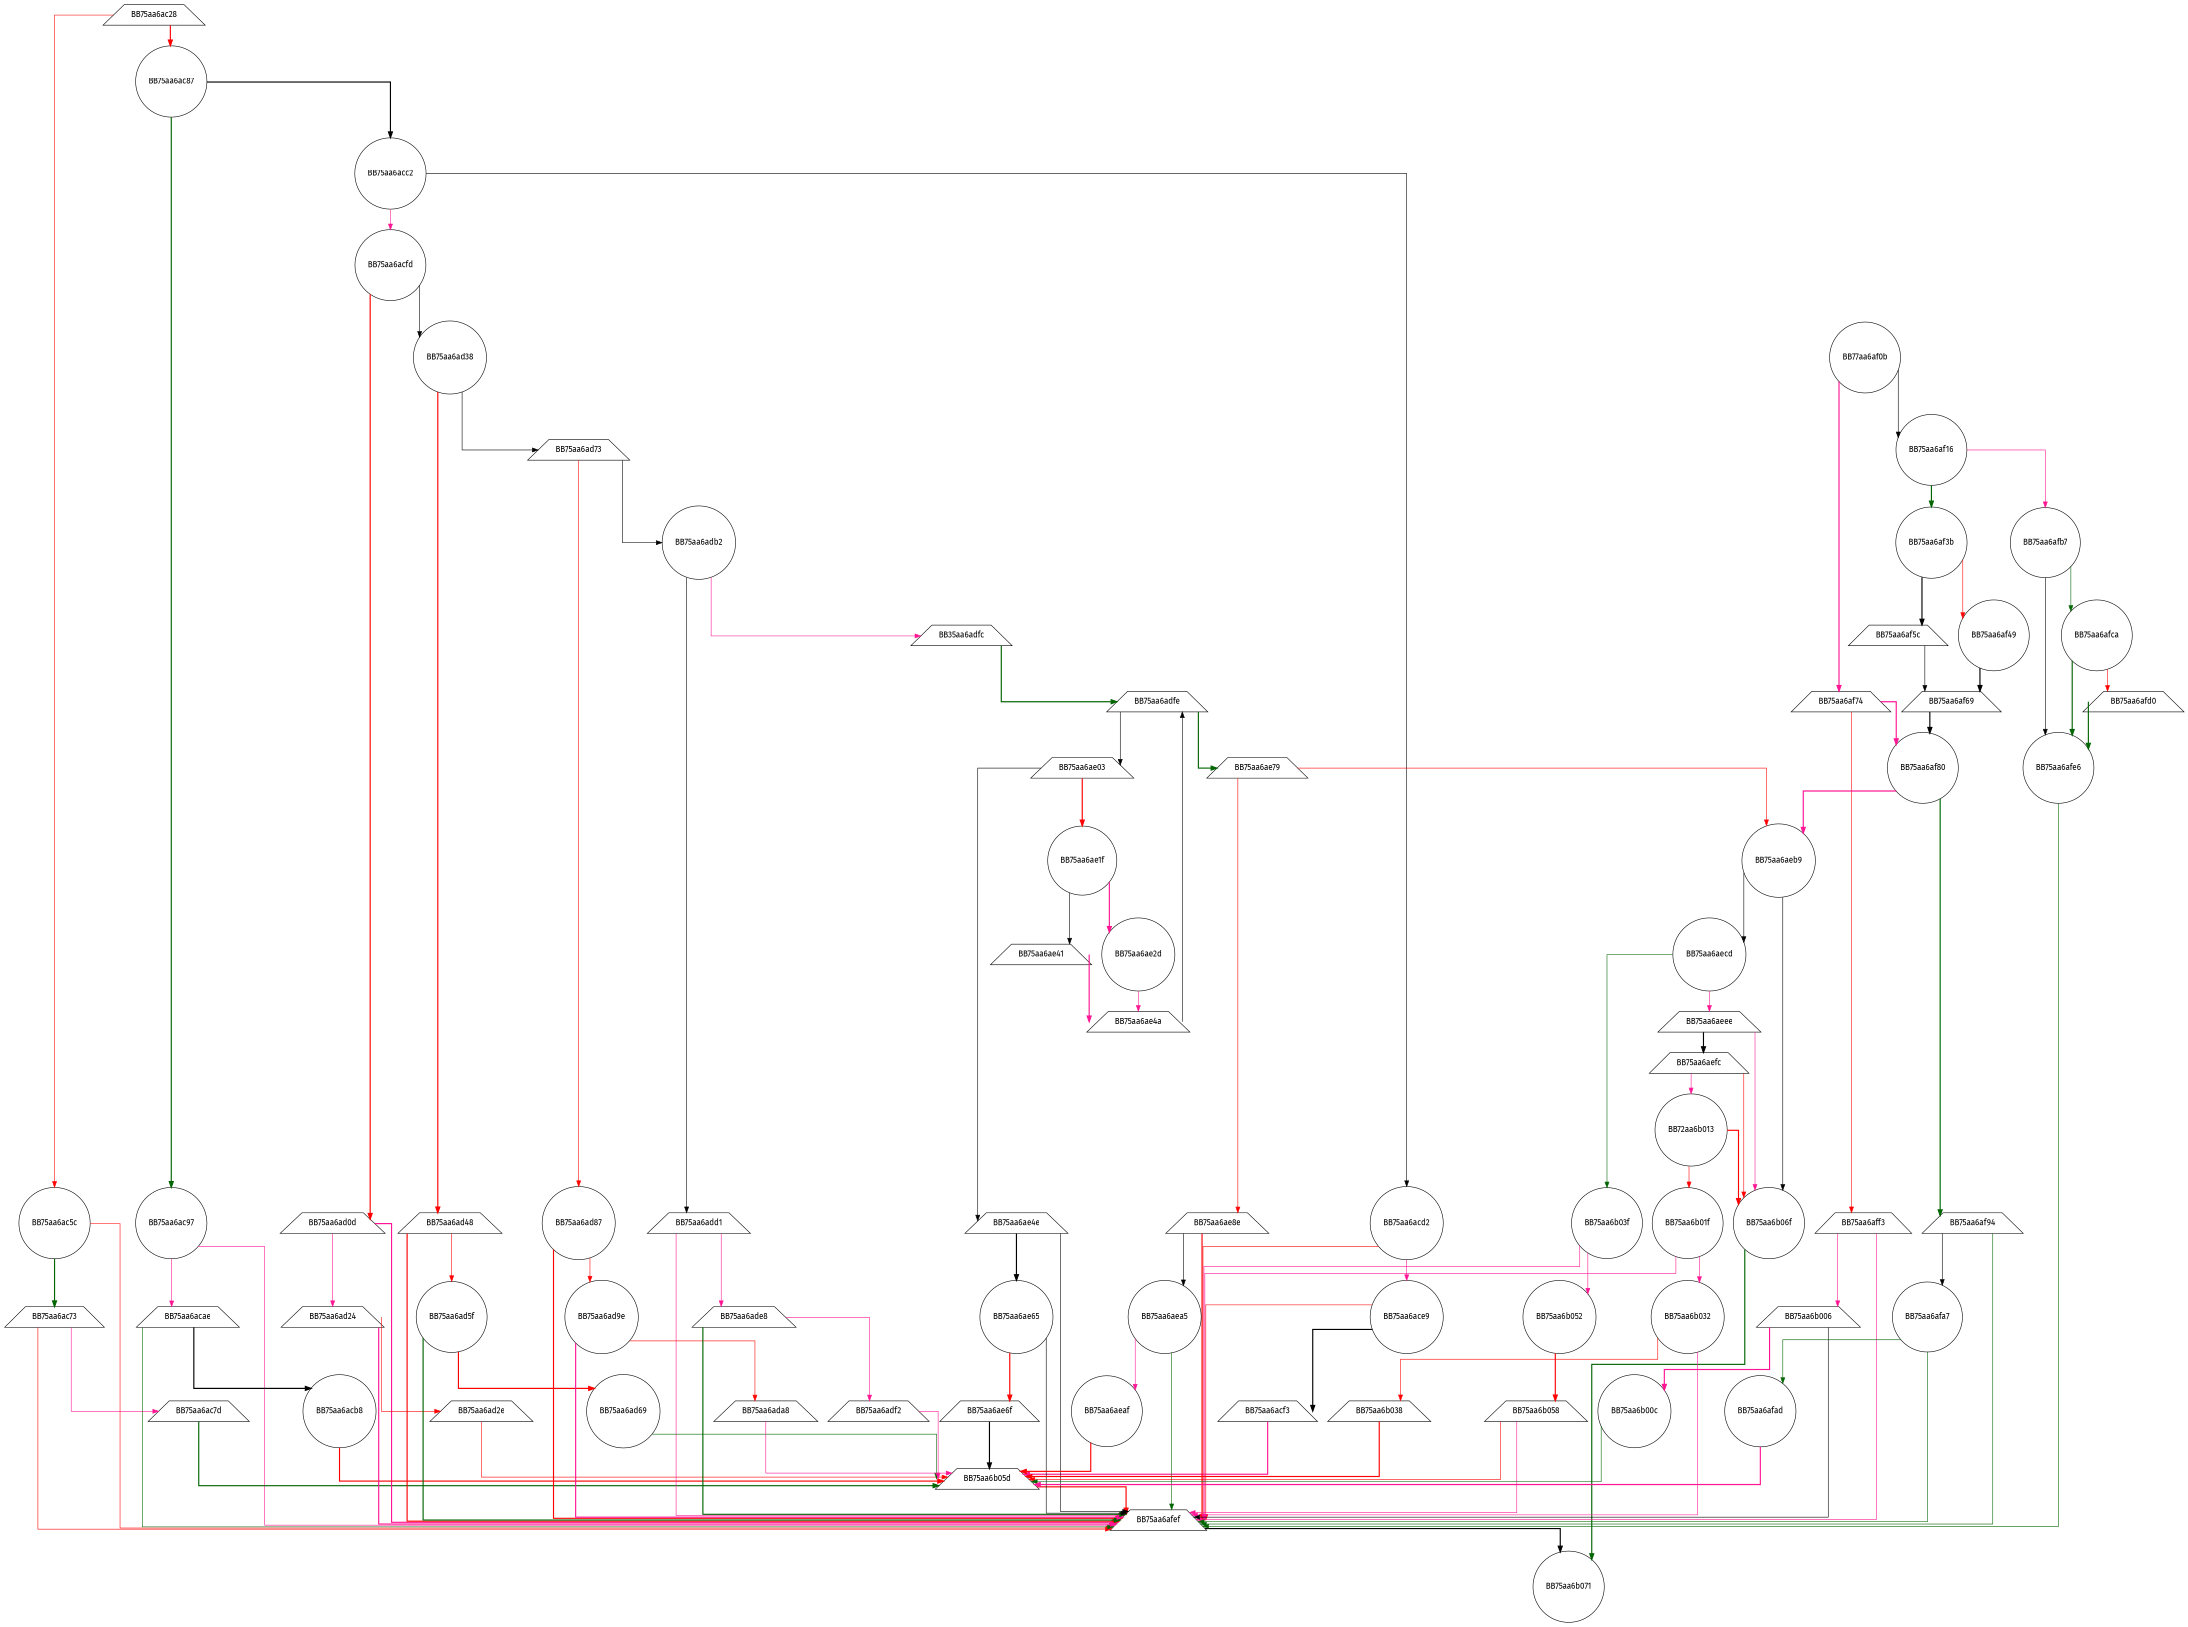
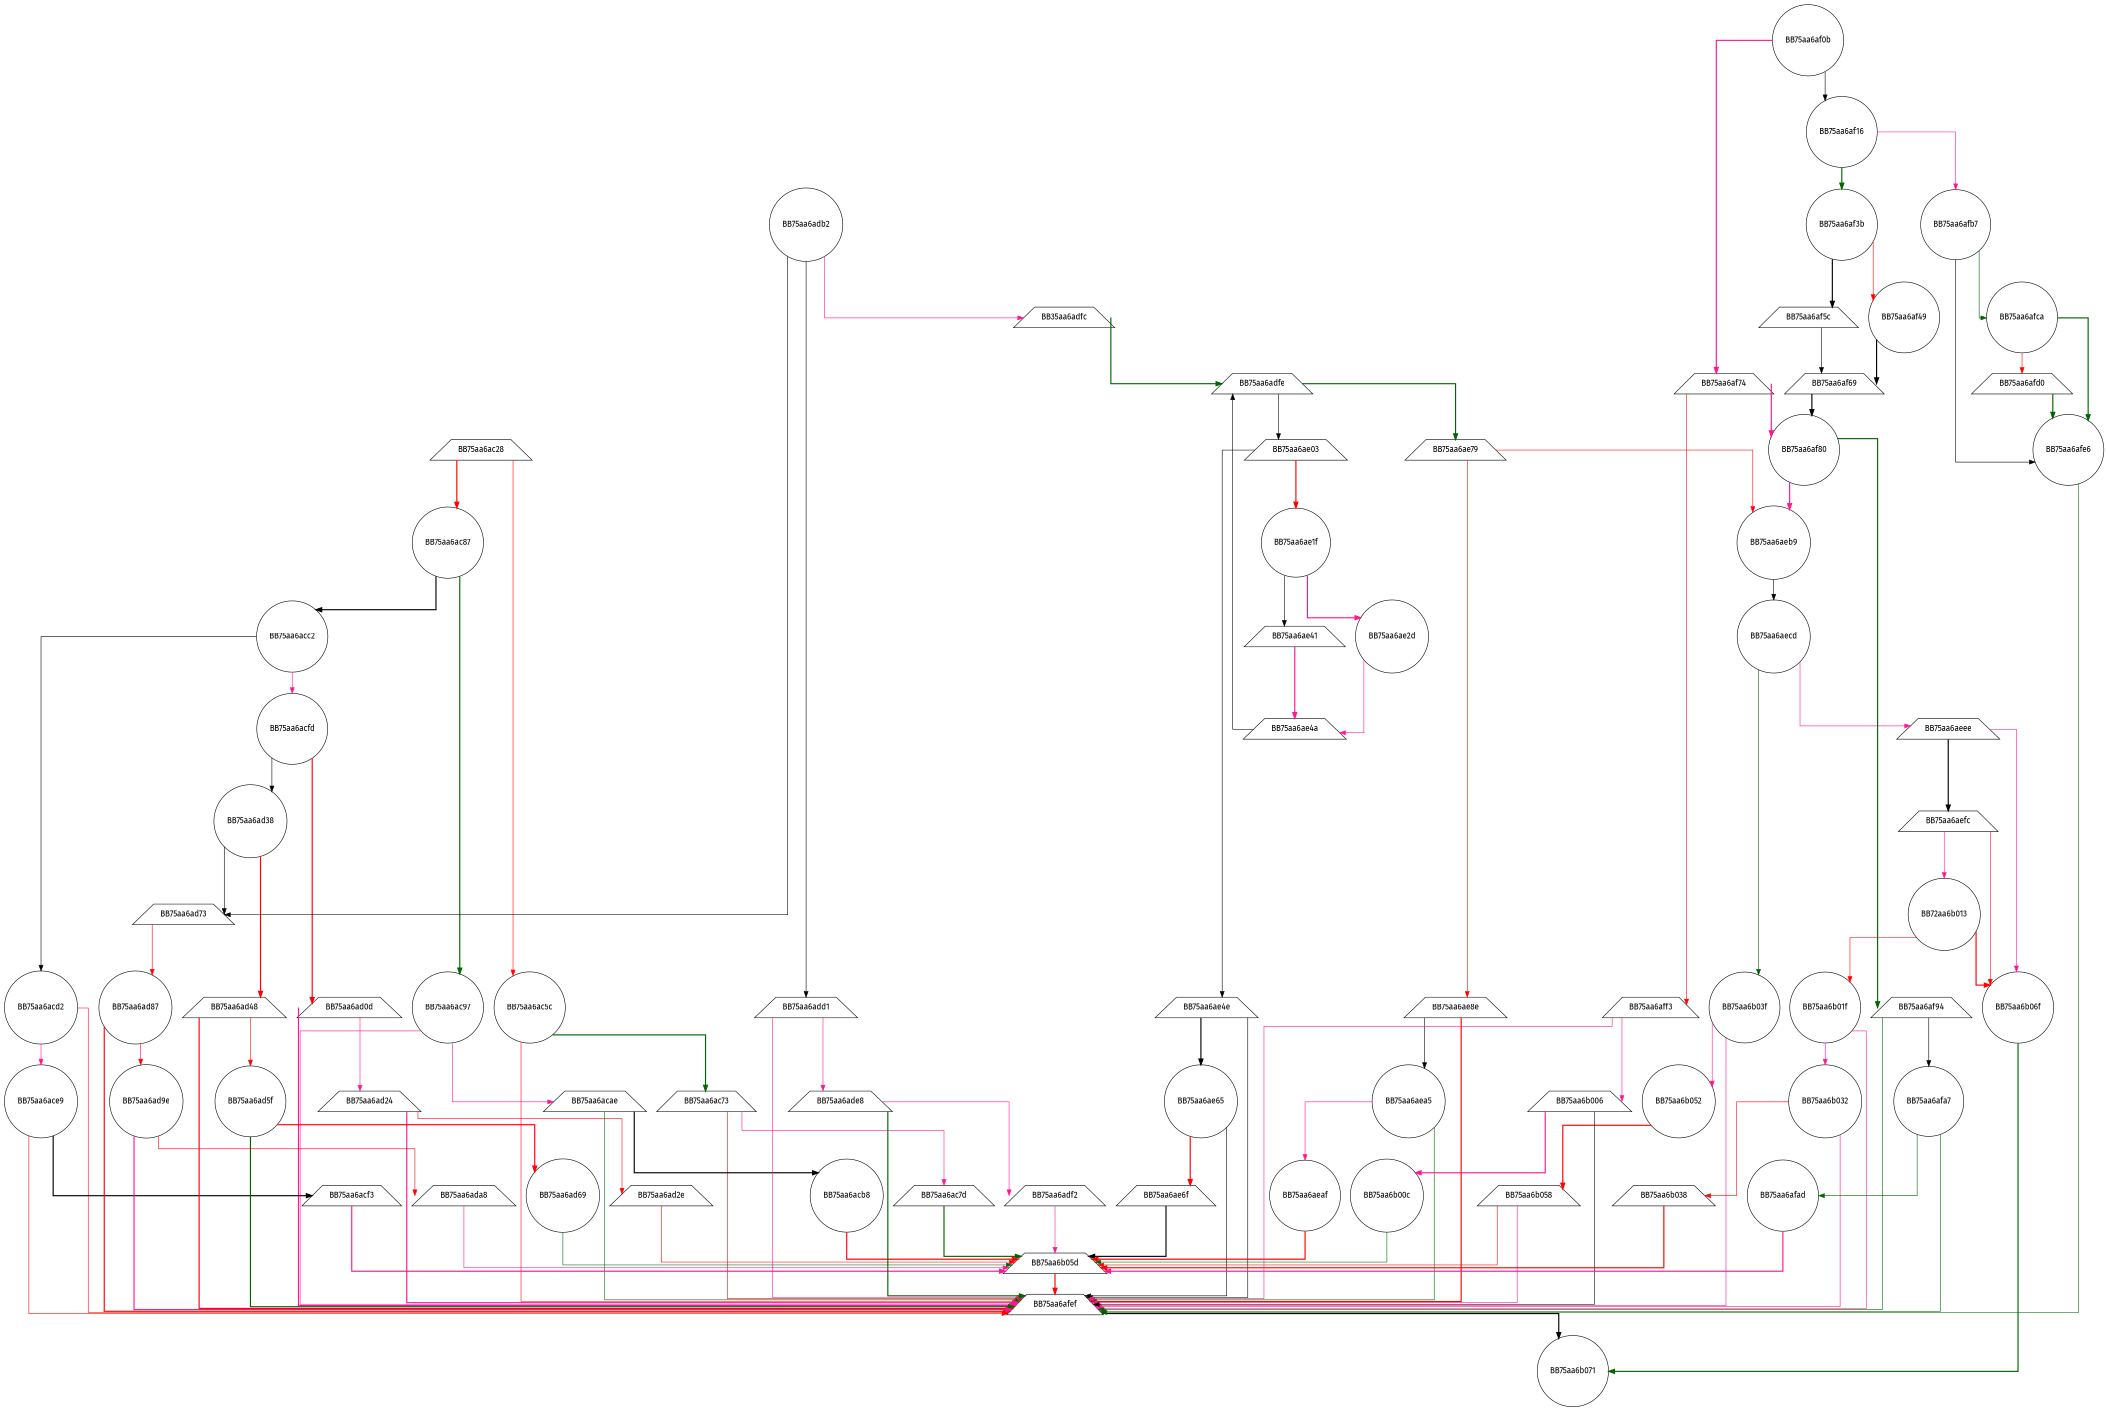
node "BB77aa6af0b": label "BB77aa6af0b" -> "BB75aa6af0b"
edge "BB75aa6ad73" -> "BB75aa6adb2": reversed
edge "BB75aa6aeb9" -> "BB75aa6b06f": removed
